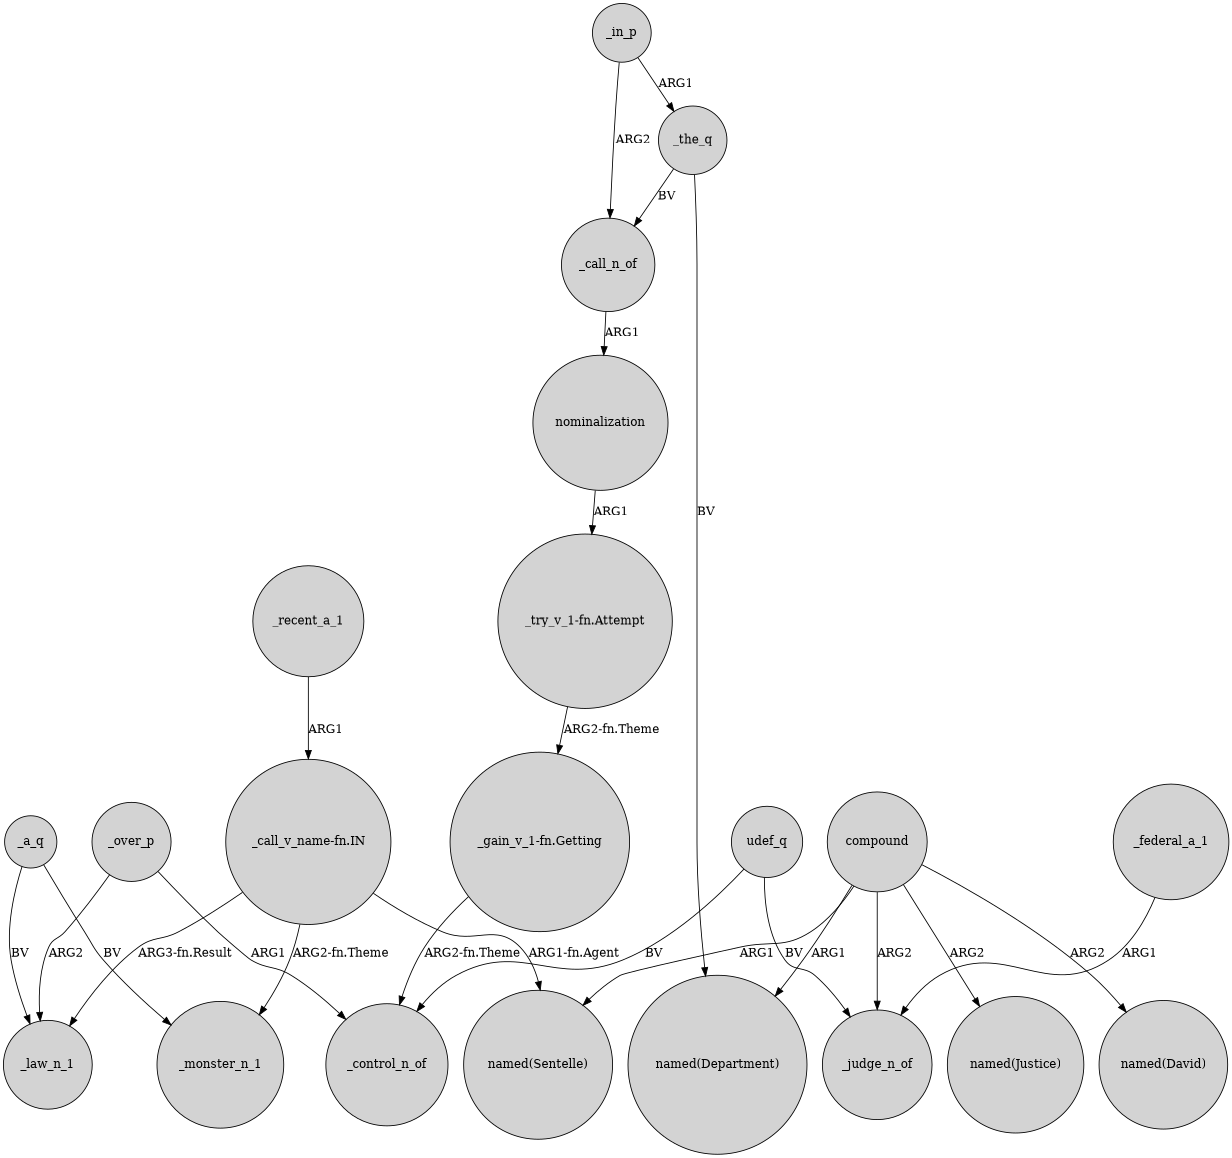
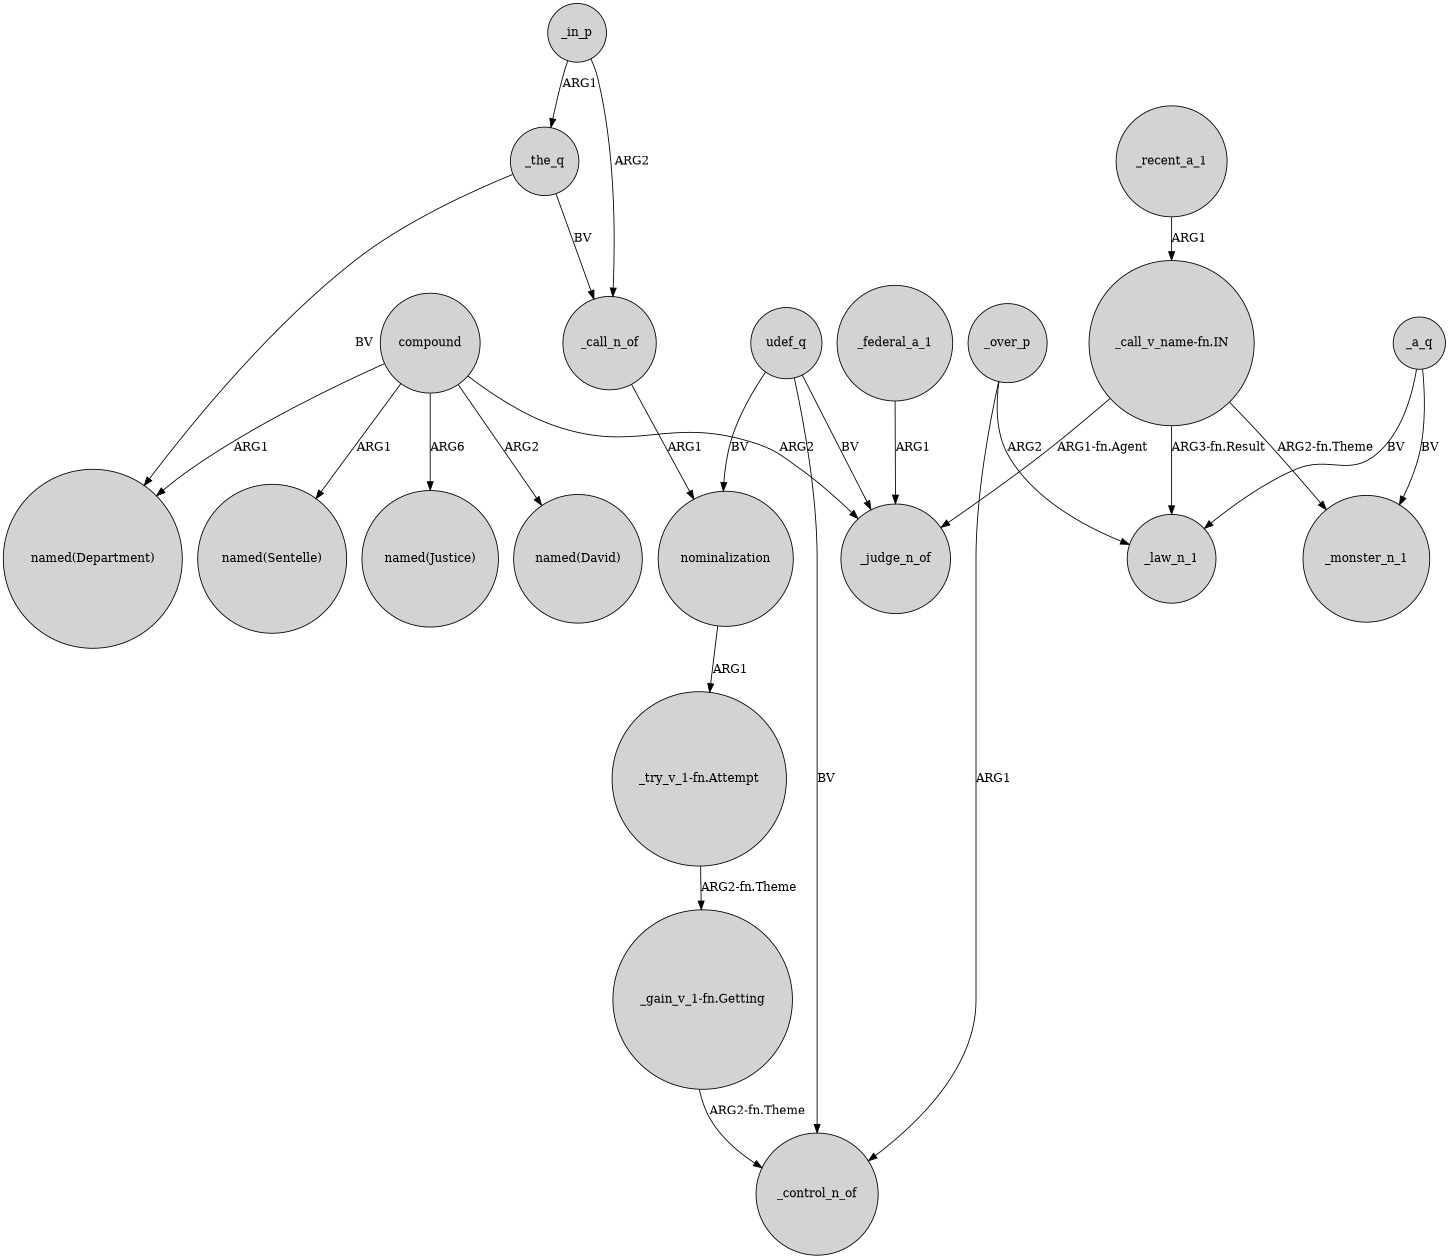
edge "udef_q" -> "nominalization": added, label "BV"
edge "_call_v_name-fn.IN" -> "named(Sentelle)": now "_call_v_name-fn.IN" -> "_judge_n_of"
edge "compound" -> "named(Justice)": label "ARG2" -> "ARG6"
